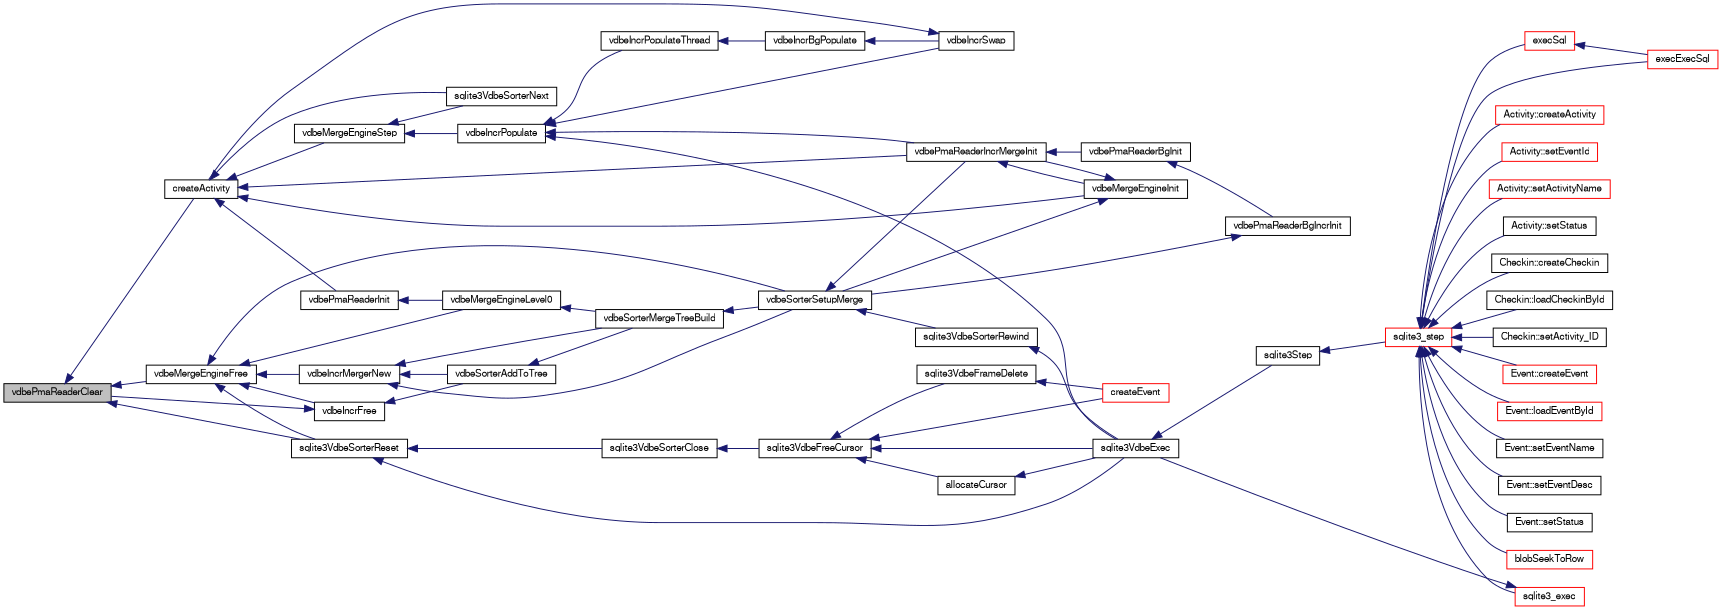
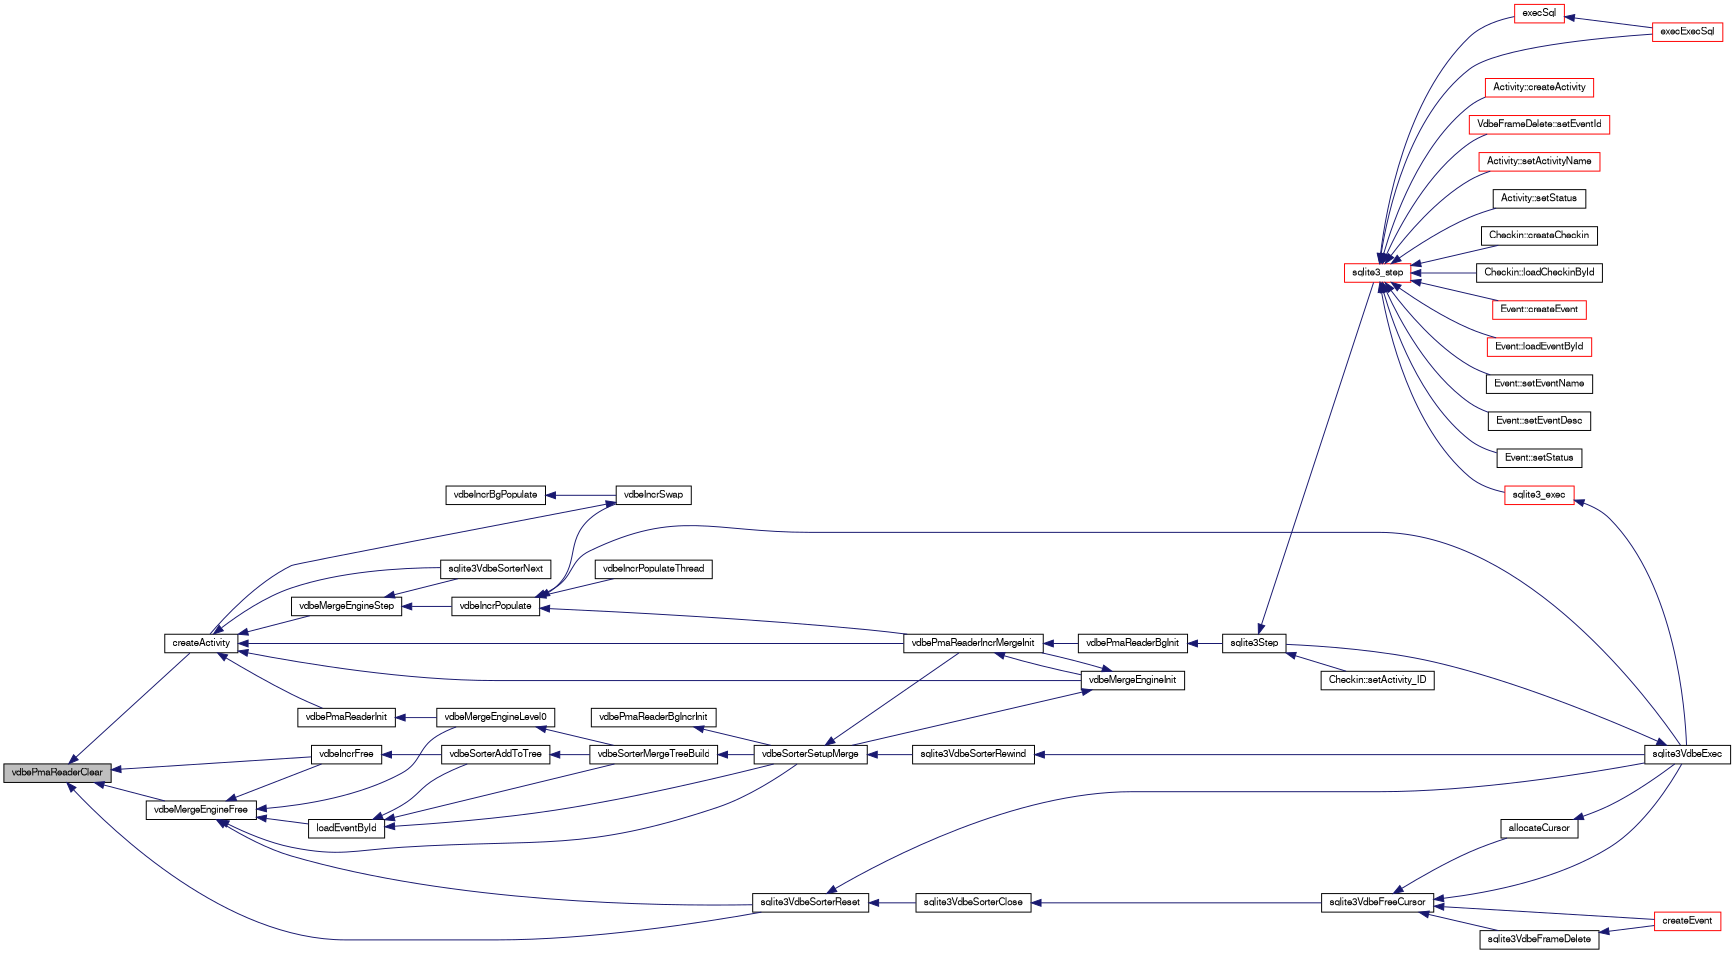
edge "vdbeIncrBgPopulate" -> "vdbeIncrPopulateThread": removed
node "Activity::setEventId": label "Activity::setEventId" -> "VdbeFrameDelete::setEventId"
edge "vdbePmaReaderBgIncrInit" -> "vdbePmaReaderBgInit": now "sqlite3Step" -> "vdbePmaReaderBgInit"
edge "Checkin::setActivity_ID" -> "sqlite3_step": now "Checkin::setActivity_ID" -> "sqlite3Step"
node "vdbeIncrMergerNew": label "vdbeIncrMergerNew" -> "loadEventById"
edge "vdbePmaReaderClear" -> "vdbeIncrFree": reversed
node "blobSeekToRow": removed
